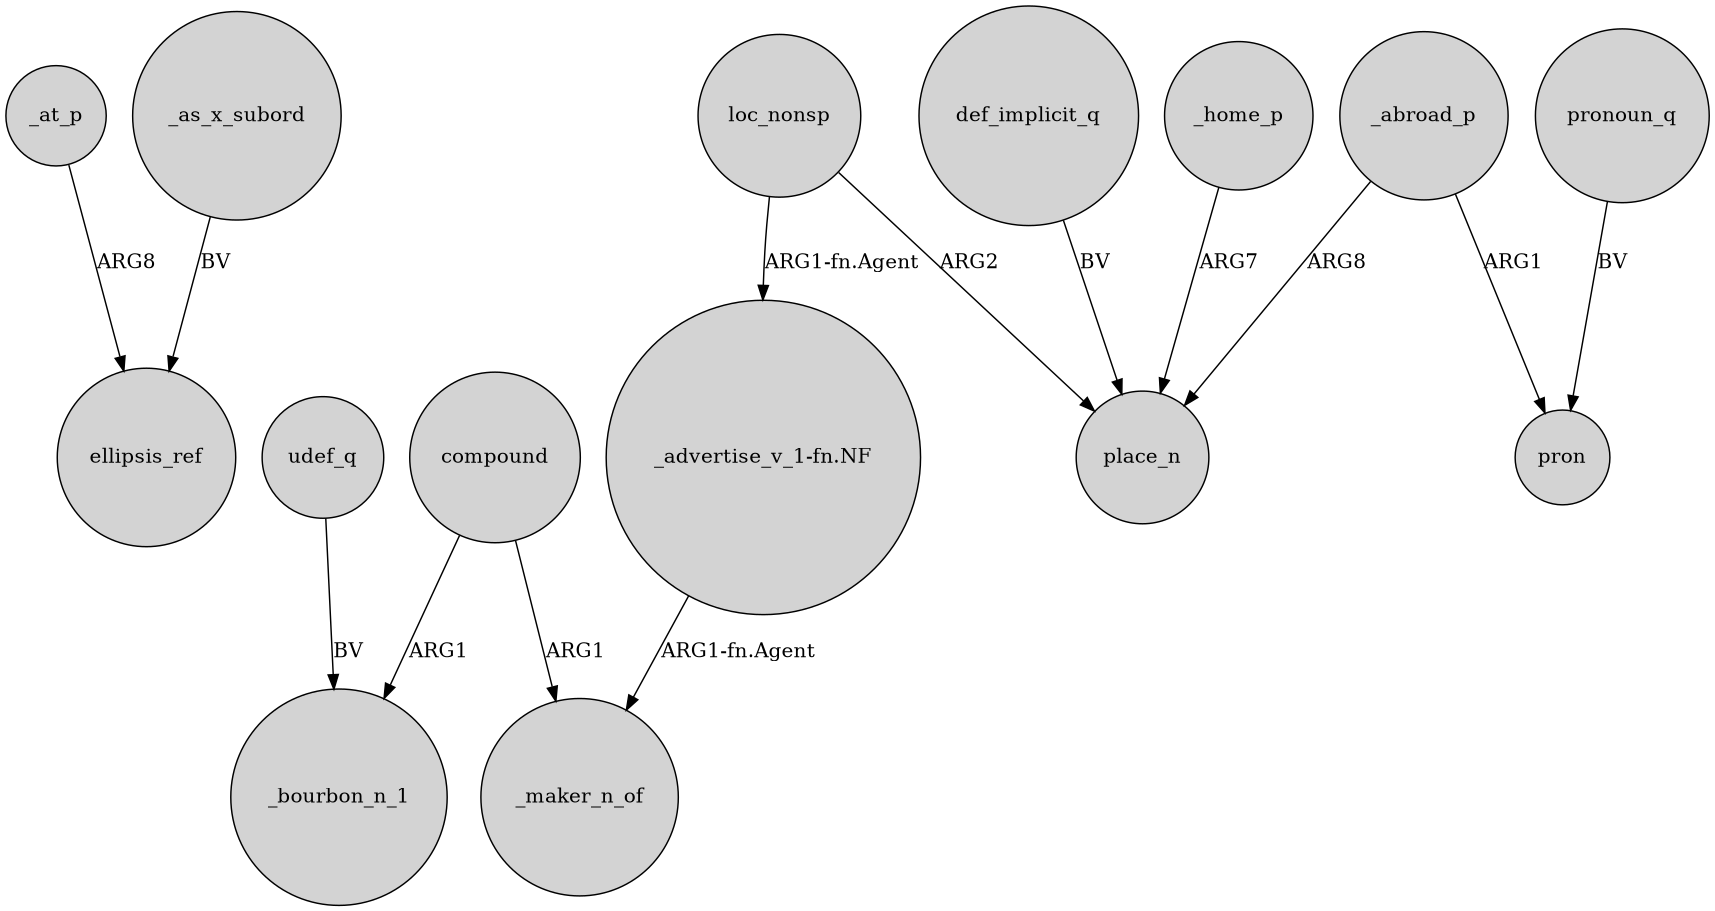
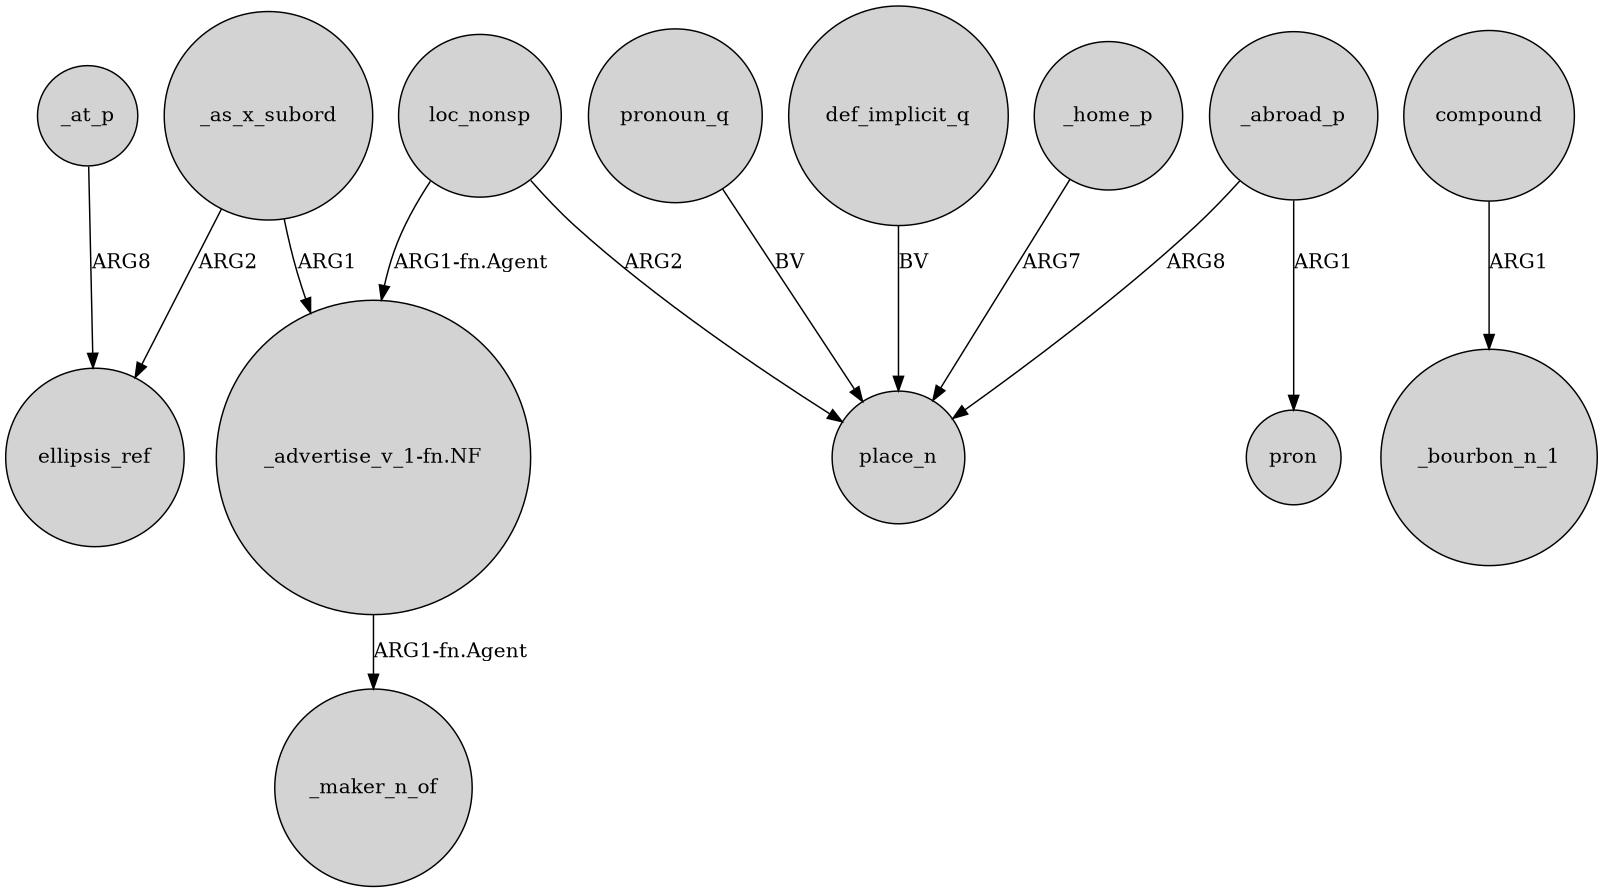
edge "_as_x_subord" -> "_advertise_v_1-fn.NF": added, label "ARG1"
edge "_as_x_subord" -> "ellipsis_ref": label "BV" -> "ARG2"
edge "pronoun_q" -> "pron": now "pronoun_q" -> "place_n"
node "udef_q": removed
edge "compound" -> "_maker_n_of": removed, label "ARG1"
